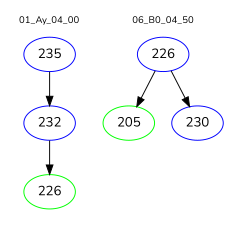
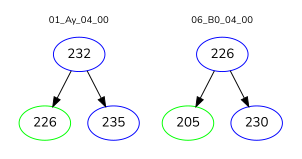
cluster "06_B0_04_50": label "06_B0_04_50" -> "06_B0_04_00"
edge "235" -> "232": reversed
